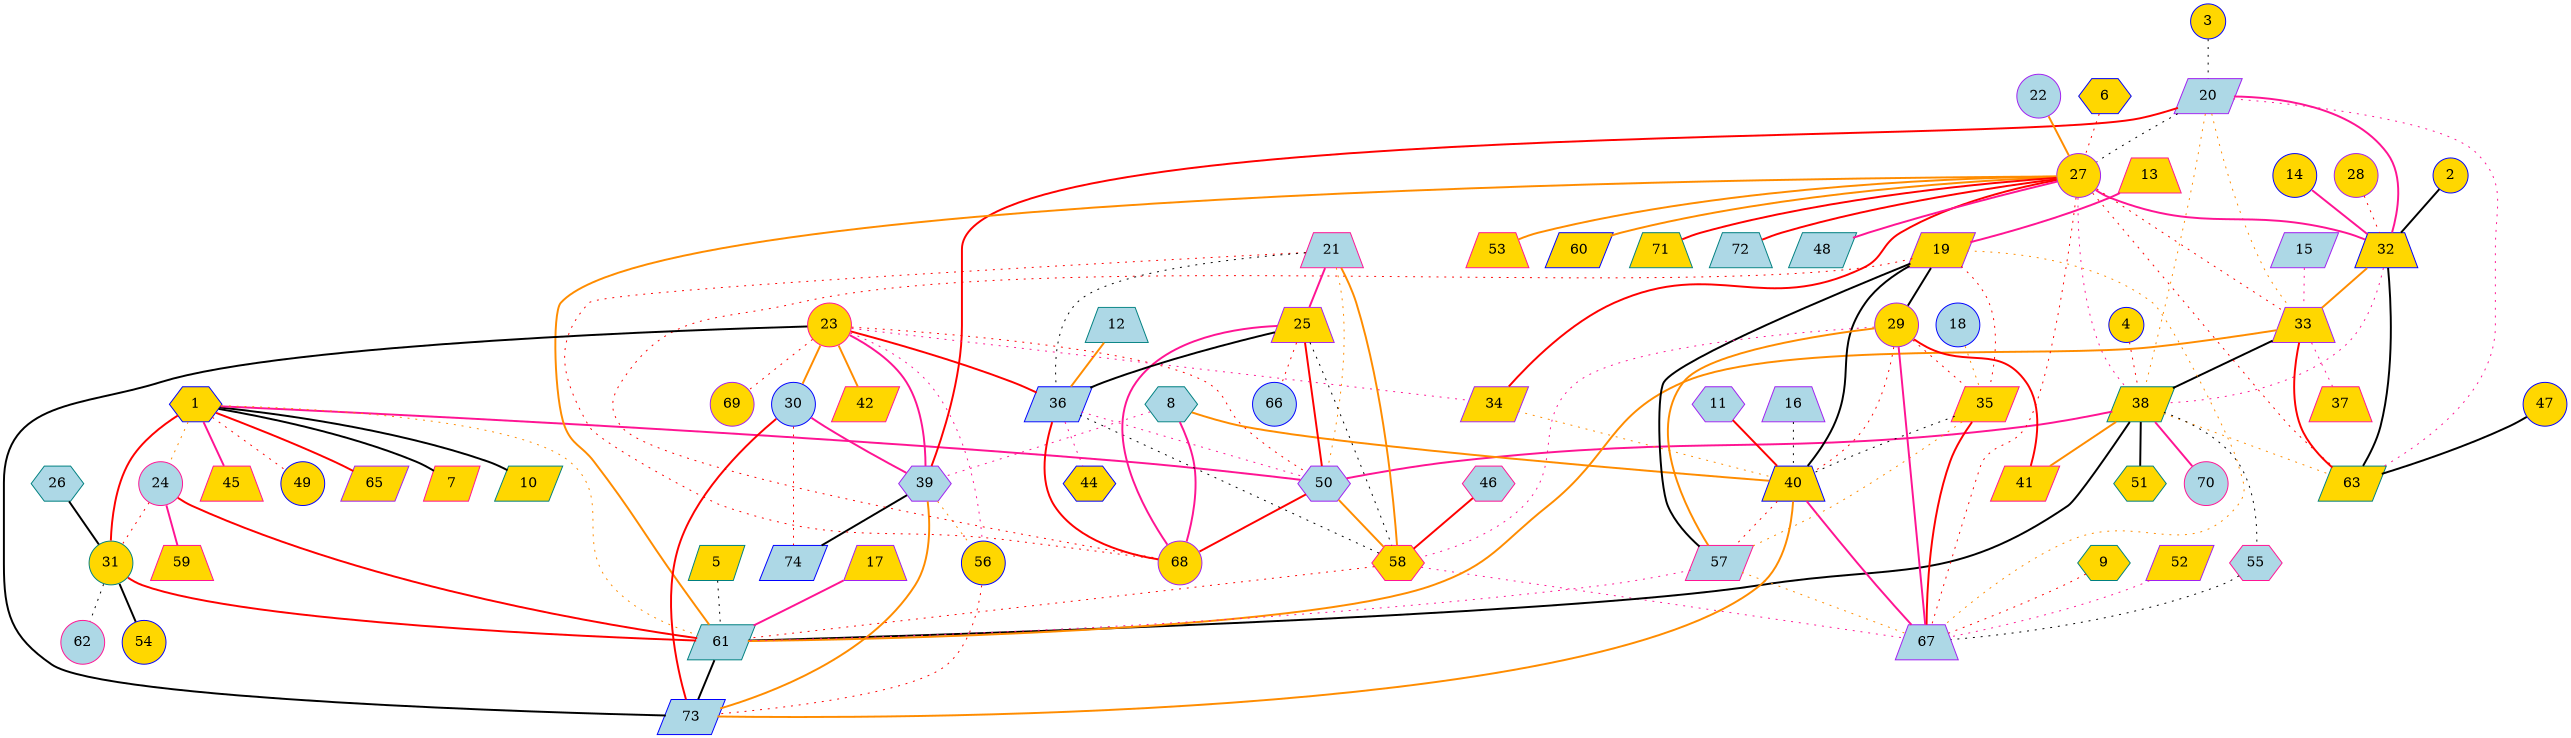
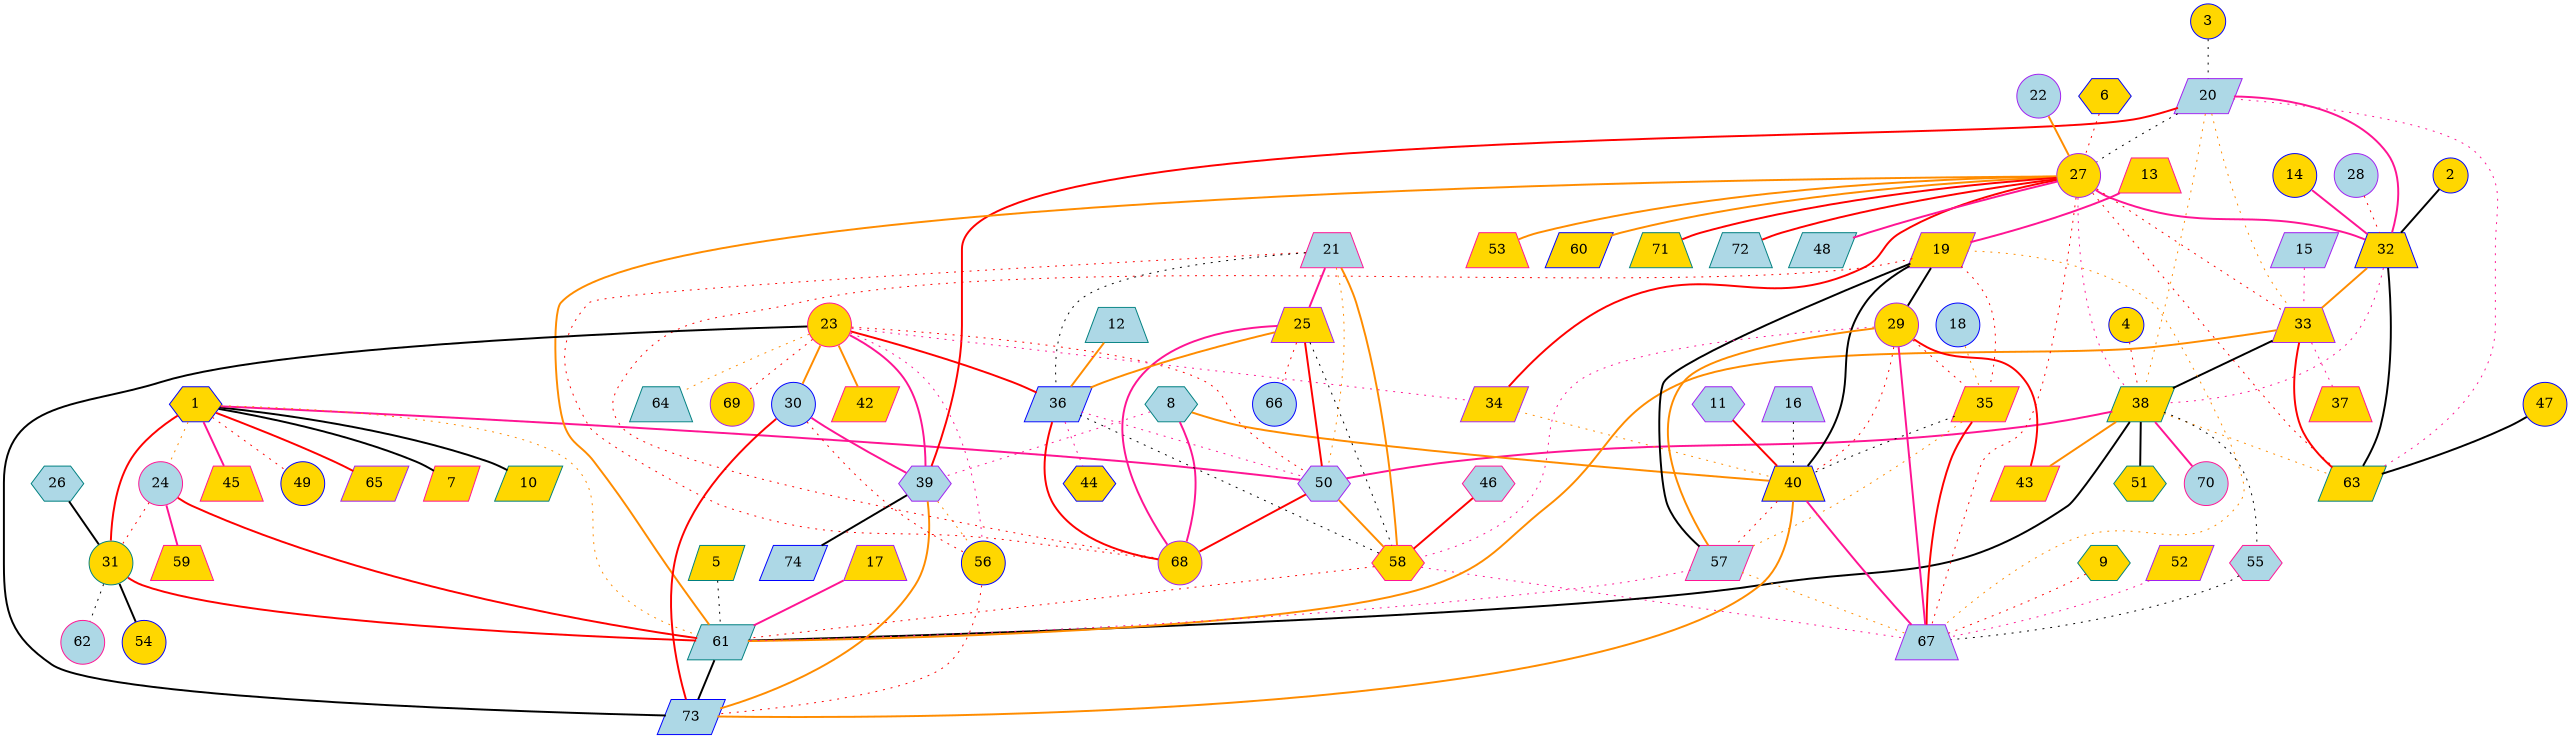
node "28": fillcolor gold -> lightblue
edge "25" -- "36": color black -> darkorange
node "64": added
edge "30" -- "74": now "30" -- "56"
node "41": label "41" -> "43"
